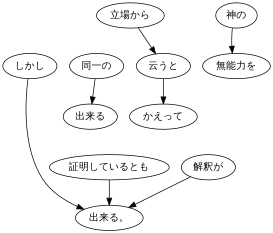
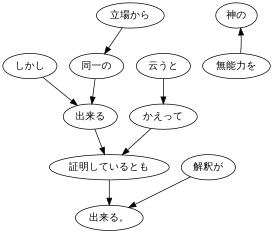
edge "神の" -> "無能力を": reversed
edge "立場から" -> "云うと": now "立場から" -> "同一の"
edge "出来る" -> "証明しているとも": added
edge "かえって" -> "証明しているとも": added
edge "しかし" -> "出来る。": now "しかし" -> "出来る"
